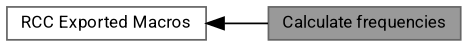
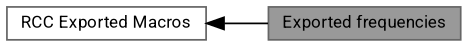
node "Calculate frequencies": label "Calculate frequencies" -> "Exported frequencies"
